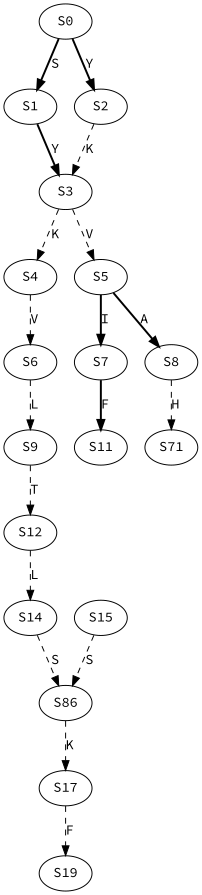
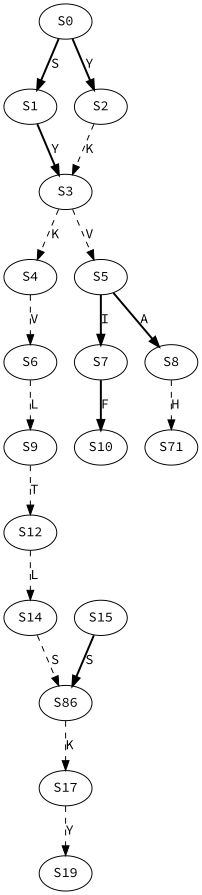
node "S11": label "S11" -> "S10"
edge "S15" -> "S86": style dashed -> bold
edge "S17" -> "S19": label "F" -> "Y"
